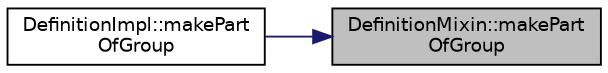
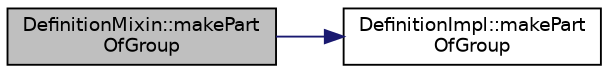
edge "DefinitionImpl::makePart OfGroup" -> "DefinitionMixin::makePart OfGroup": reversed
